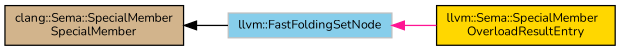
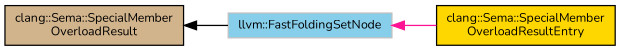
node "clang::Sema::SpecialMember SpecialMember": label "clang::Sema::SpecialMember SpecialMember" -> "clang::Sema::SpecialMember OverloadResult"
node "llvm::Sema::SpecialMember OverloadResultEntry": label "llvm::Sema::SpecialMember OverloadResultEntry" -> "clang::Sema::SpecialMember OverloadResultEntry"
